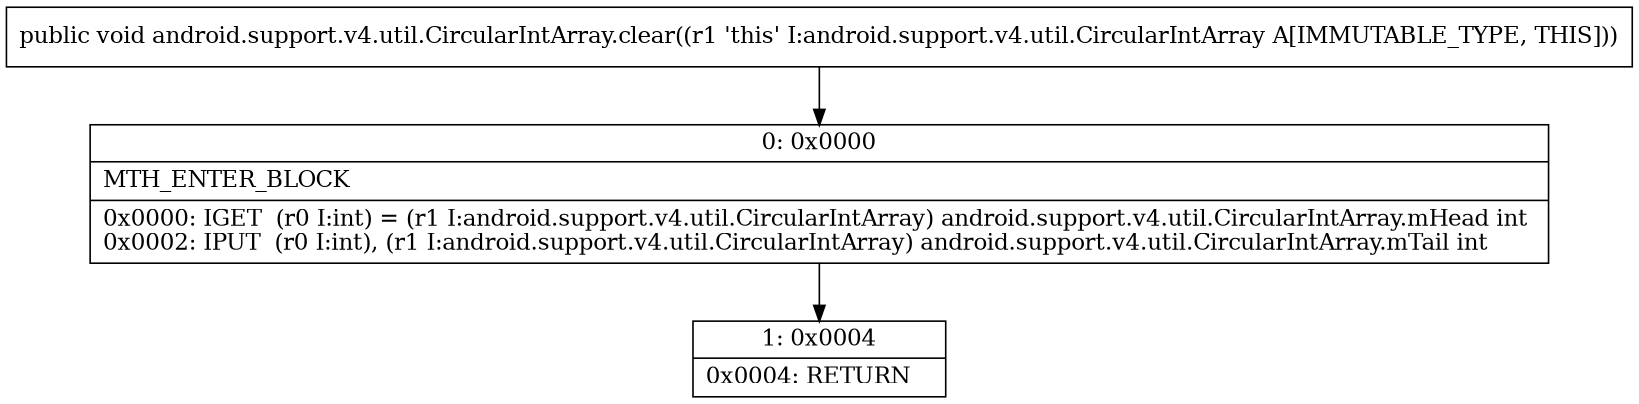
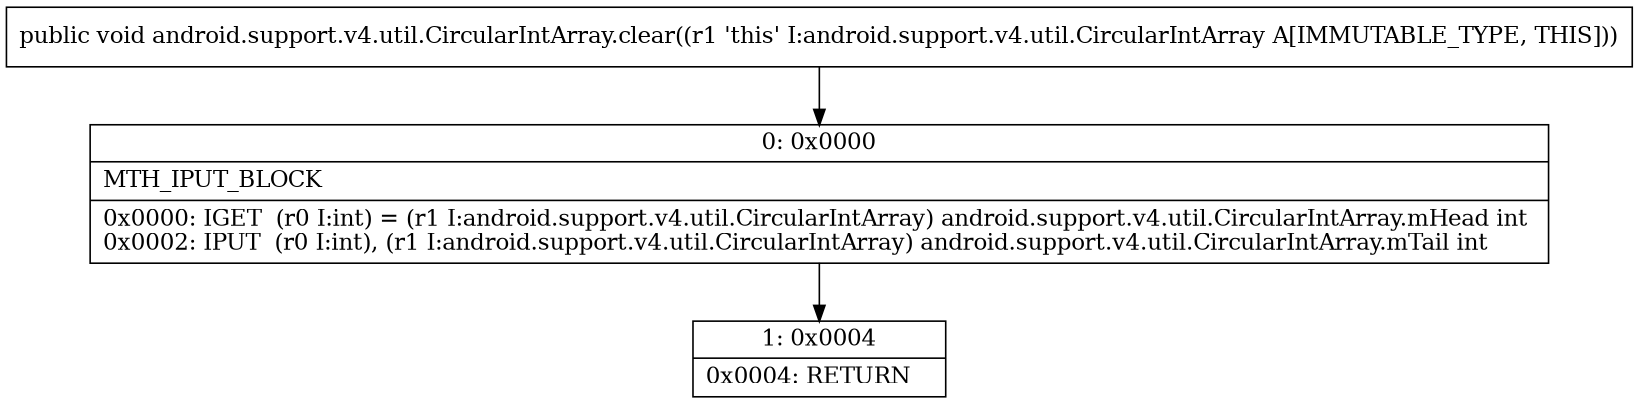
node "0: 0x0000": text "MTH_ENTER_BLOCK" -> "MTH_IPUT_BLOCK"
